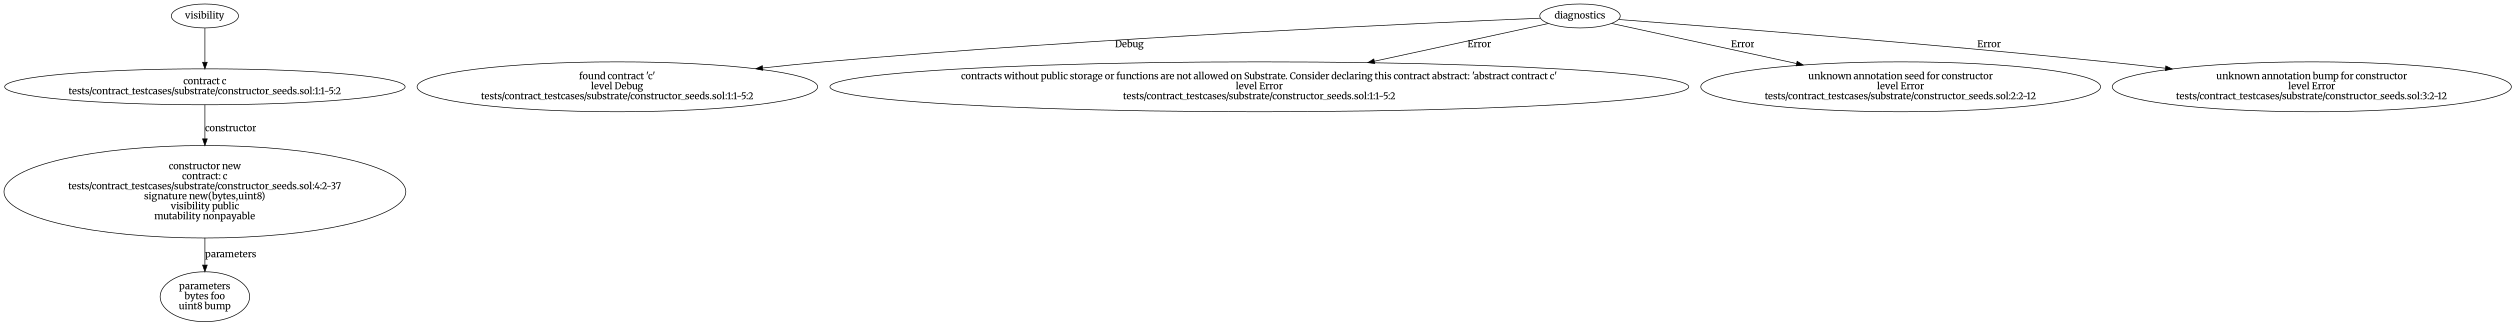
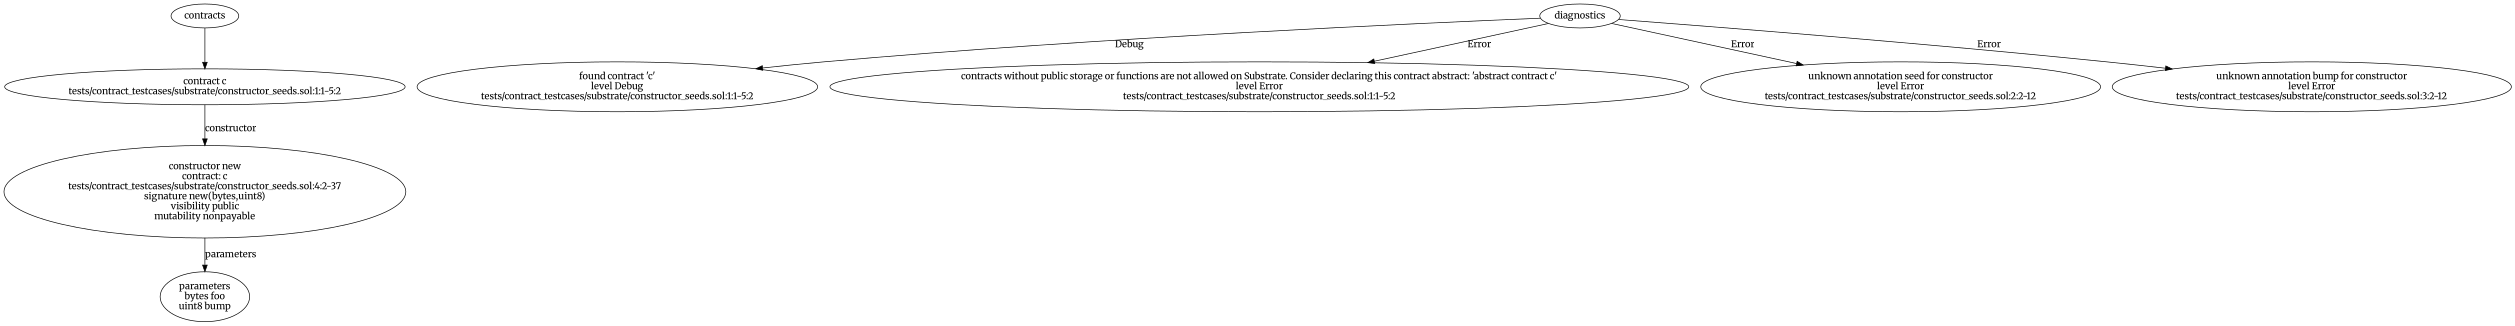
node "visibility": label "visibility" -> "contracts"
